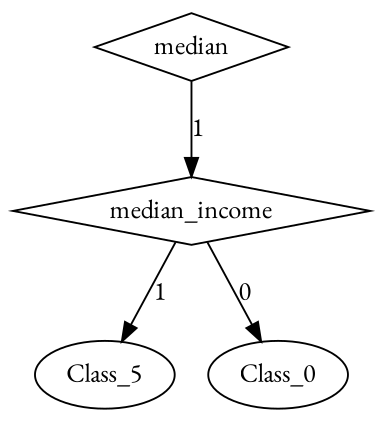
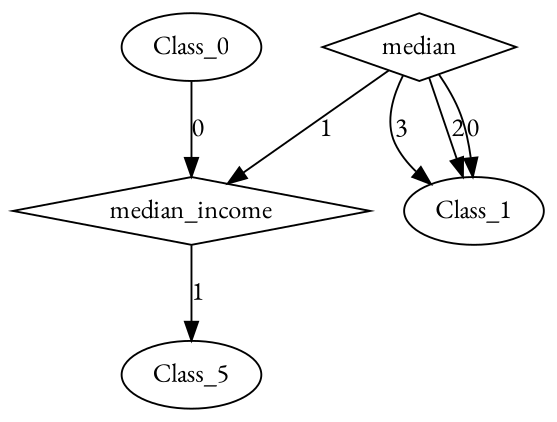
node "Class_1": added
edge "median_income" -> "Class_0": reversed
